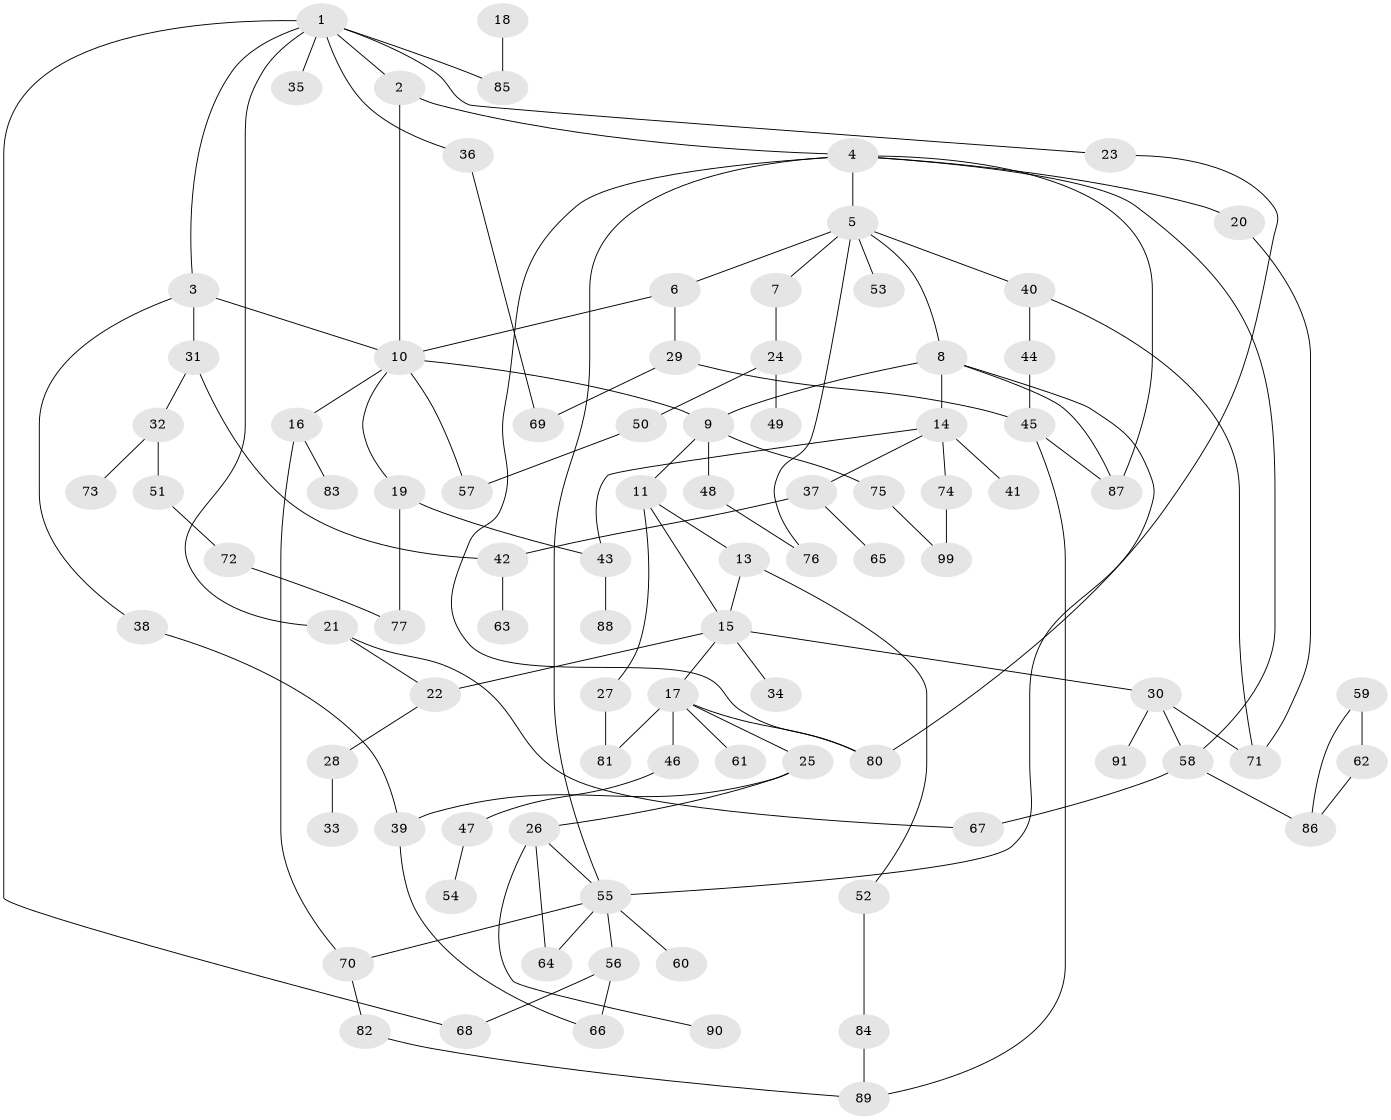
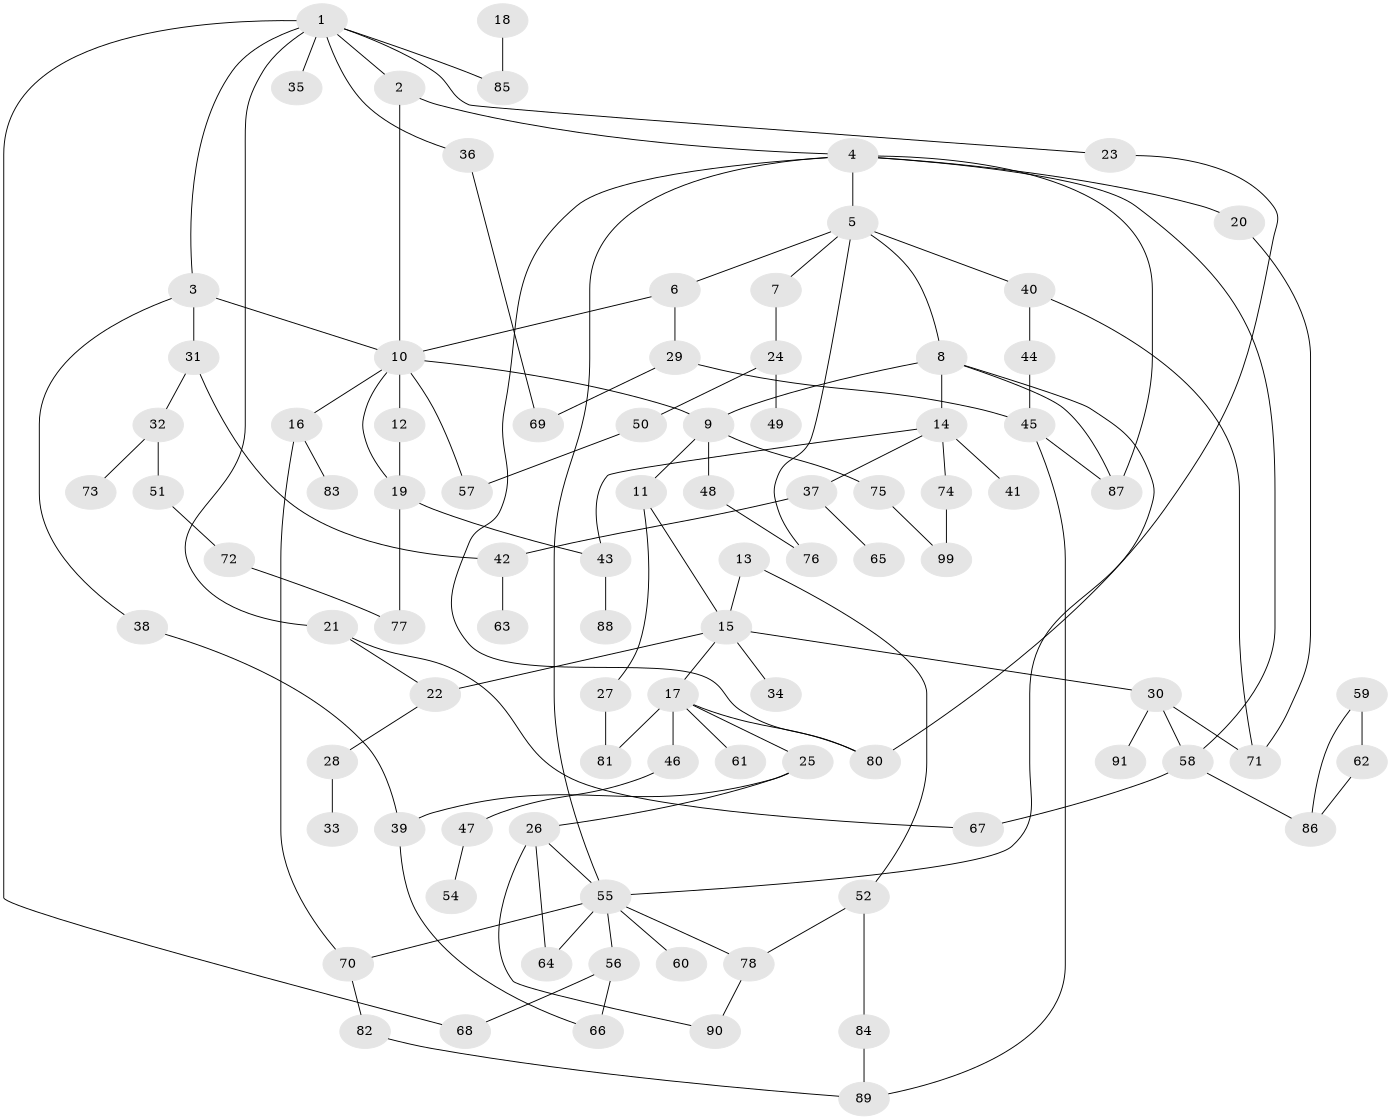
node "53": removed
node "12": added
edge "11" -- "13": removed
node "78": added
